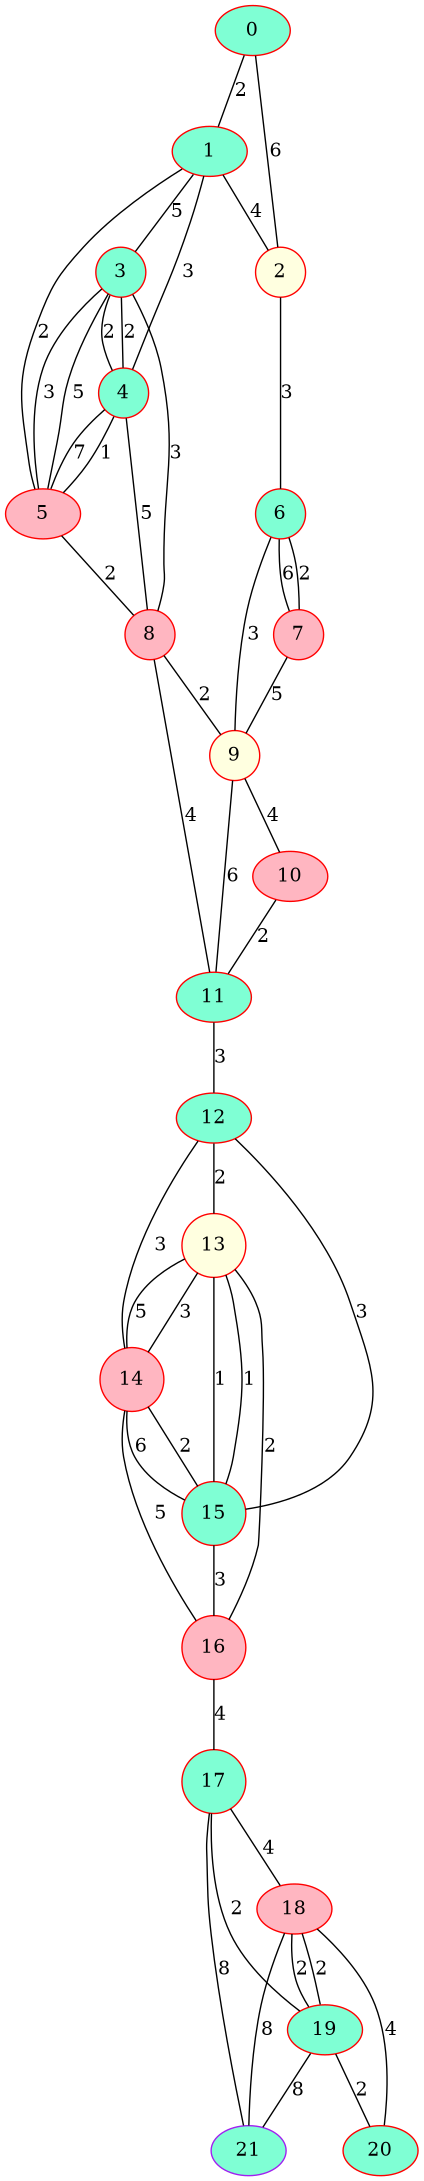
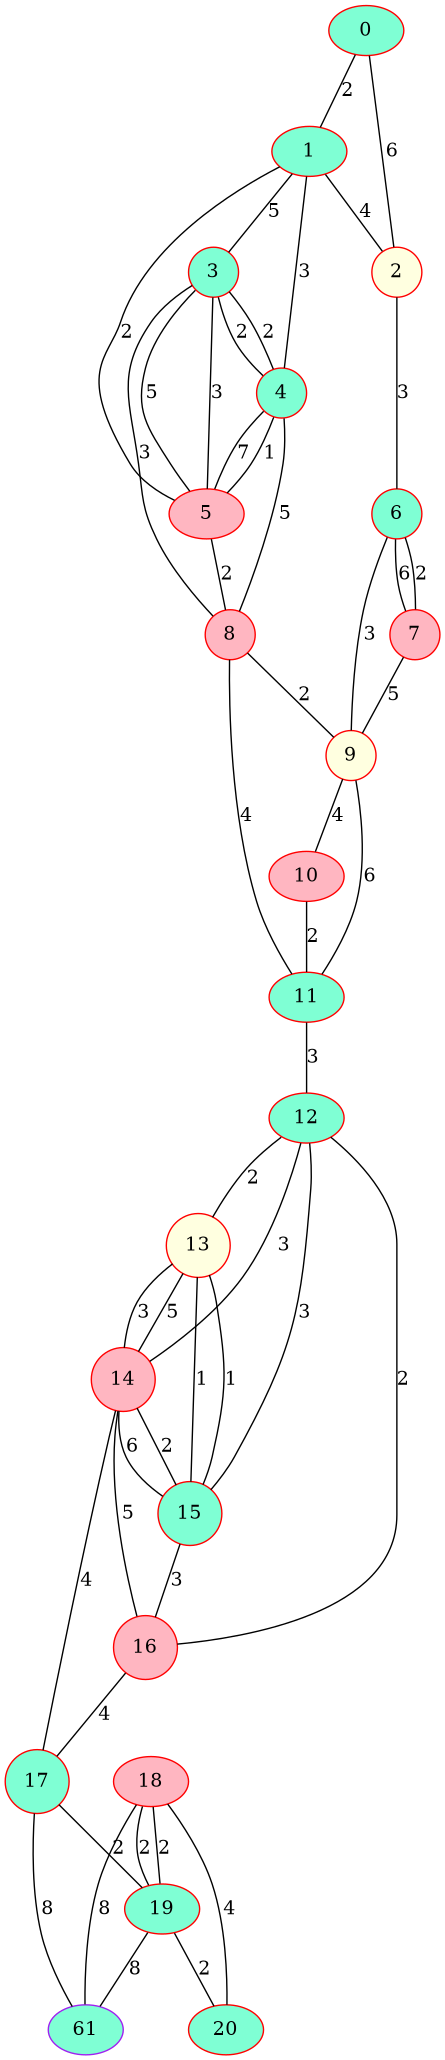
edge "13" -- "16": now "12" -- "16"
edge "17" -- "18": now "17" -- "14"
node "21": label "21" -> "61"
